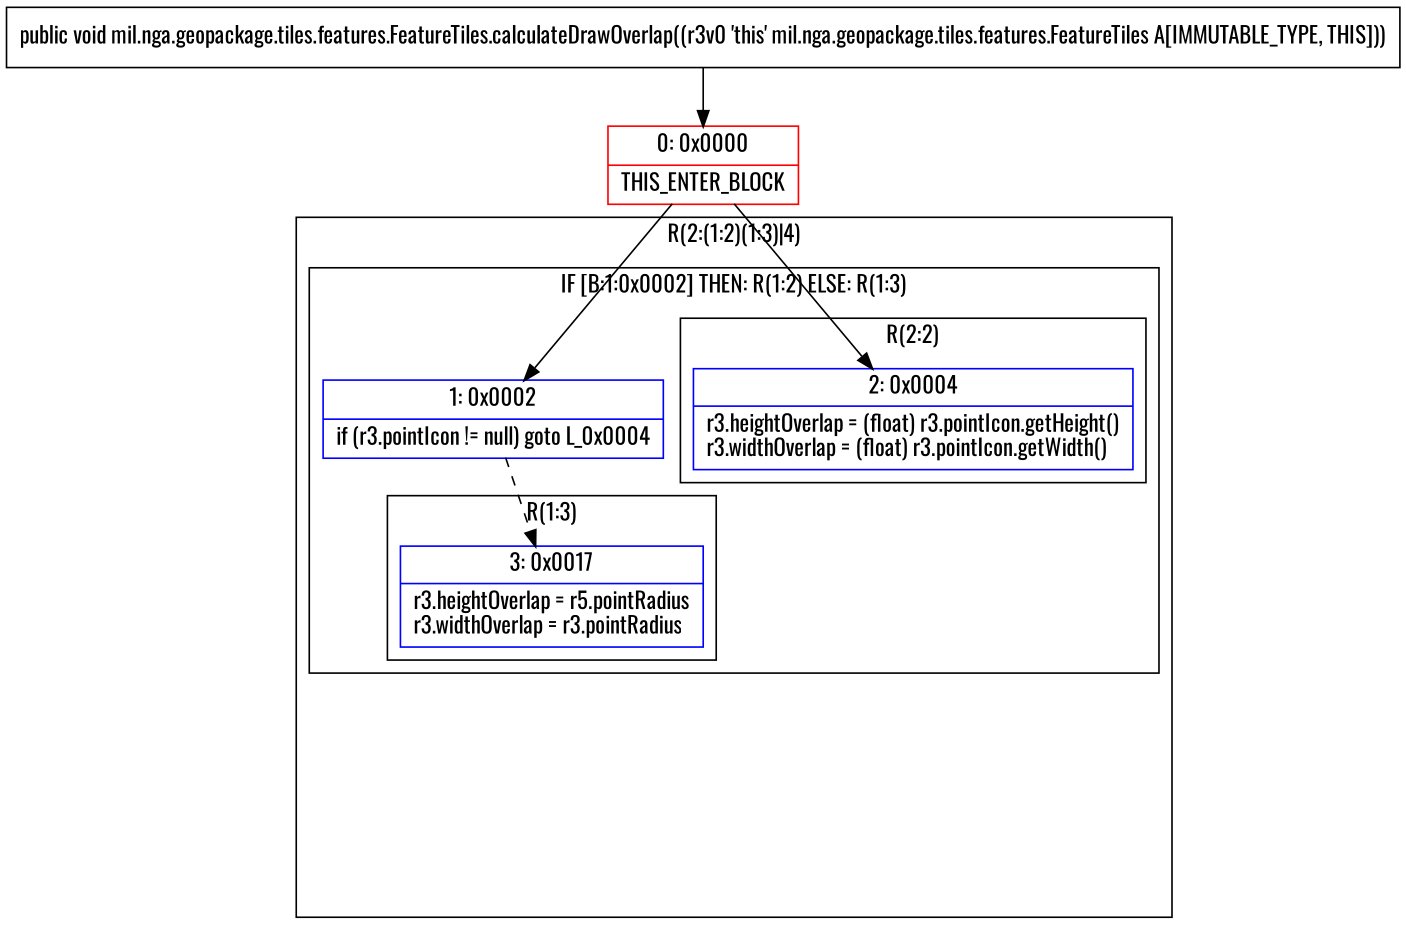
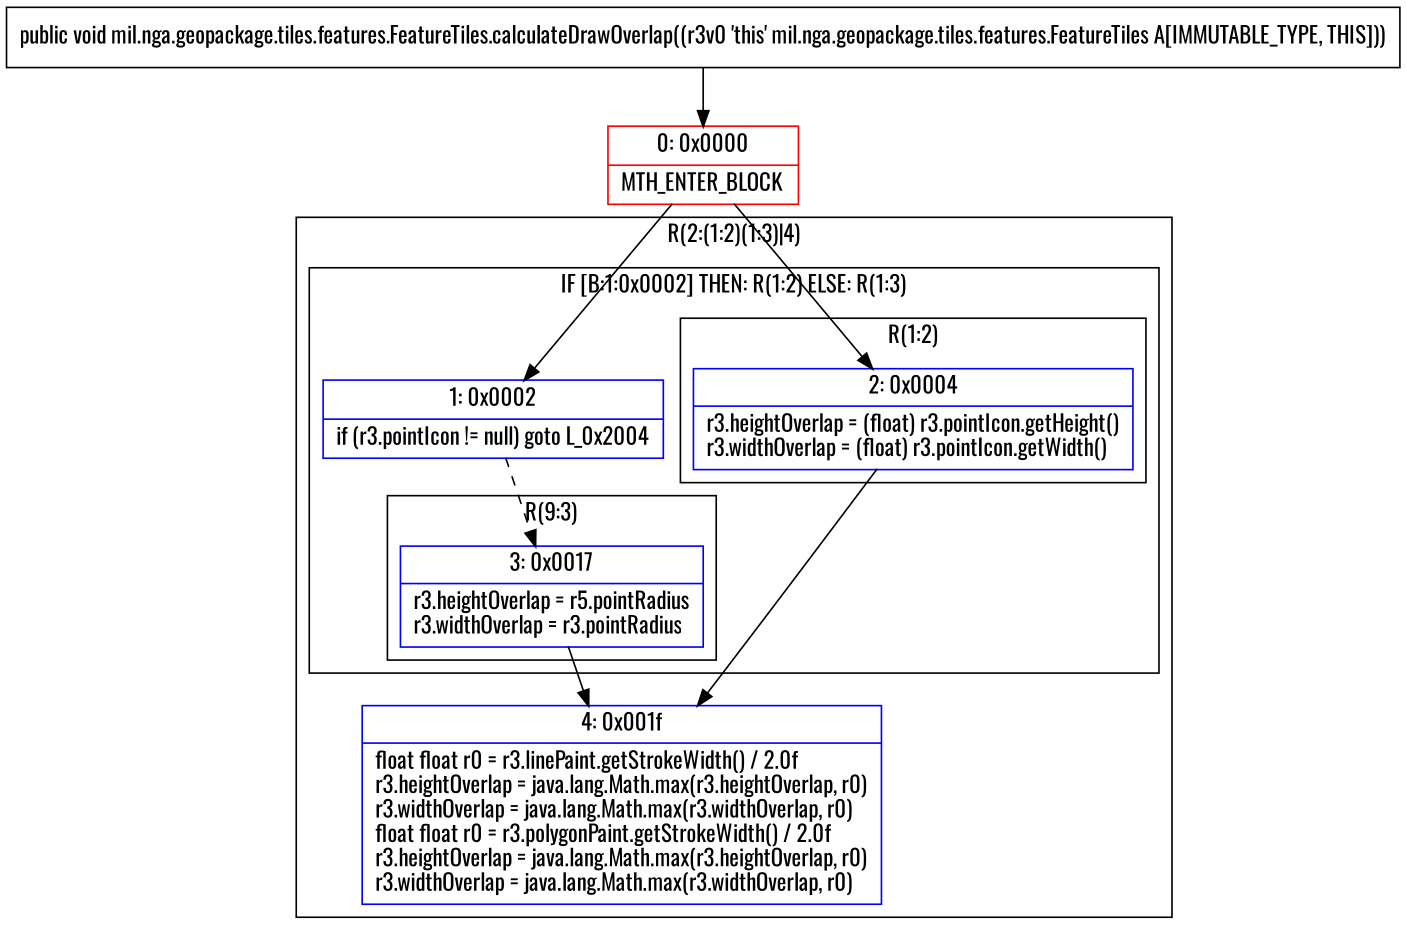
node "0: 0x0000": text "THIS_ENTER_BLOCK" -> "MTH_ENTER_BLOCK"
cluster "R(2:2)": label "R(2:2)" -> "R(1:2)"
node "1: 0x0002": text "if (r3.pointIcon != null) goto L_0x0004" -> "if (r3.pointIcon != null) goto L_0x2004"
cluster "R(1:3)": label "R(1:3)" -> "R(9:3)"
node "4: 0x001f": added
